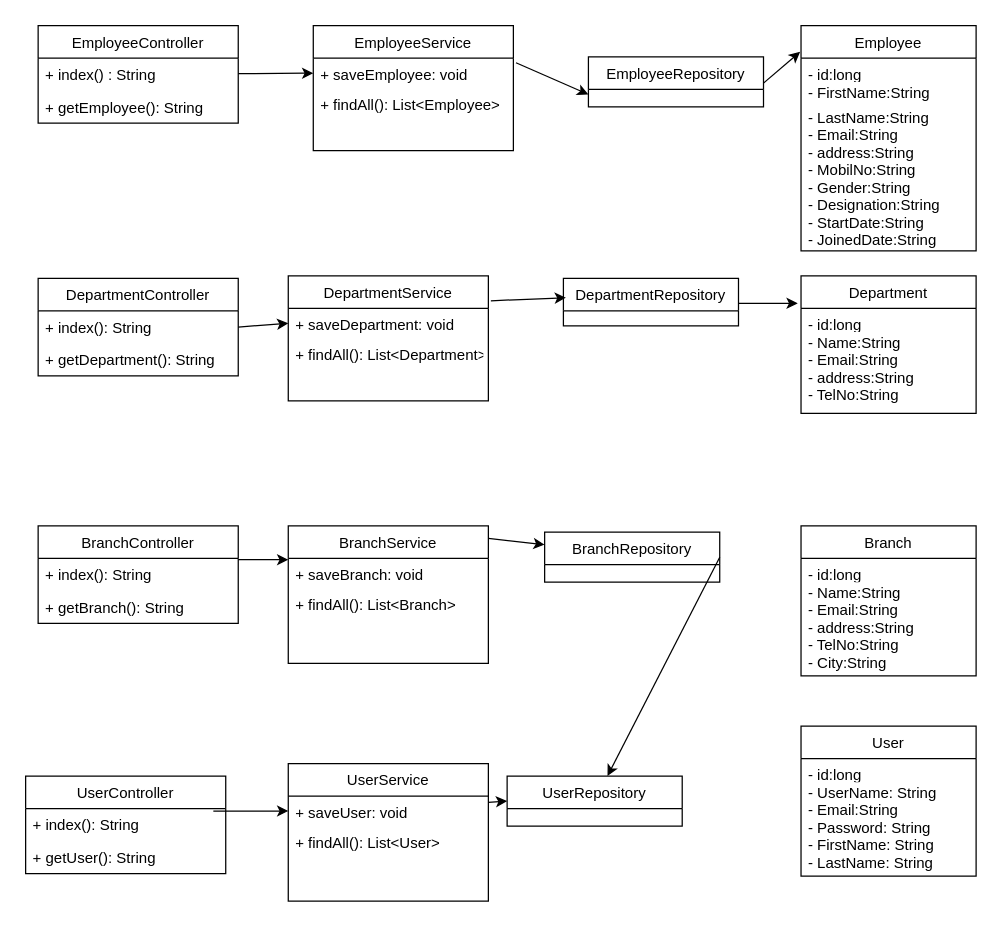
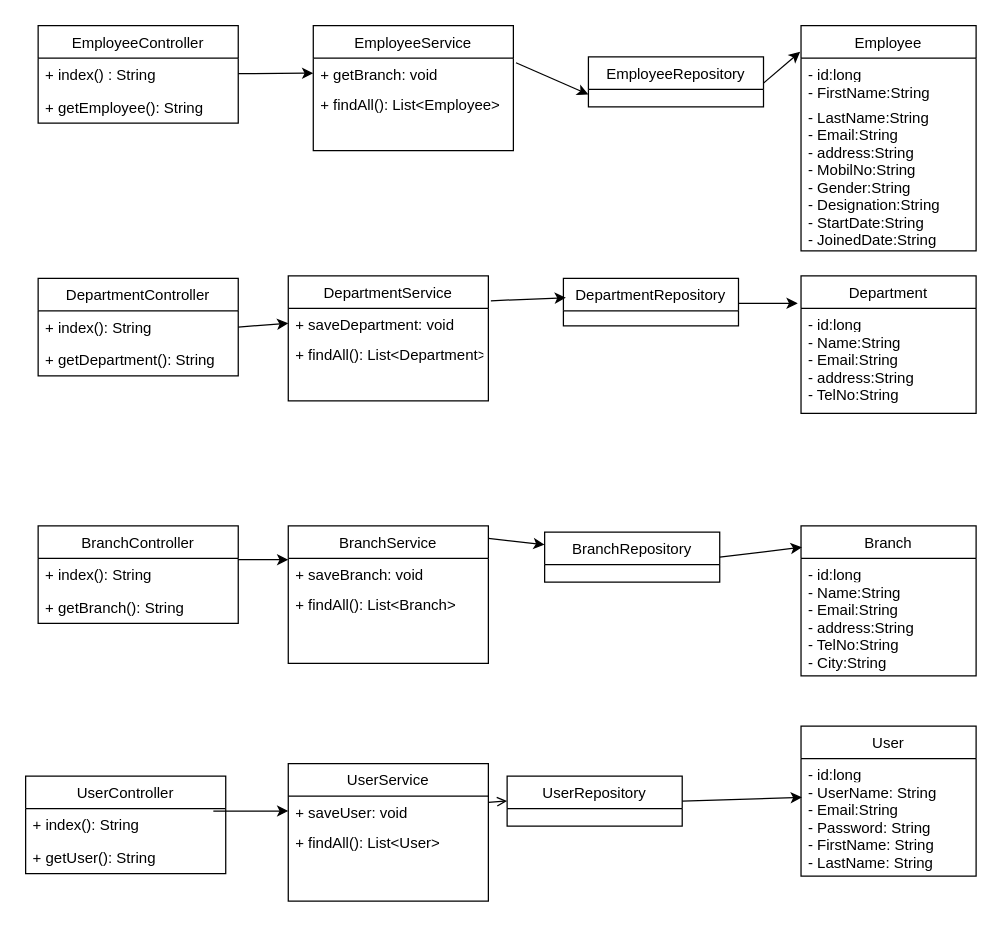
node "+ saveEmployee: void": label "+ saveEmployee: void" -> "+ getBranch: void"
edge "BranchRepository" -> "UserRepository": now "BranchRepository" -> "Branch"
edge "UserRepository" -> "- UserName: String - Email:String - Password: String - FirstName: String - LastName: String": added
edge "+ saveUser: void" -> "UserRepository": arrowhead classic -> open
